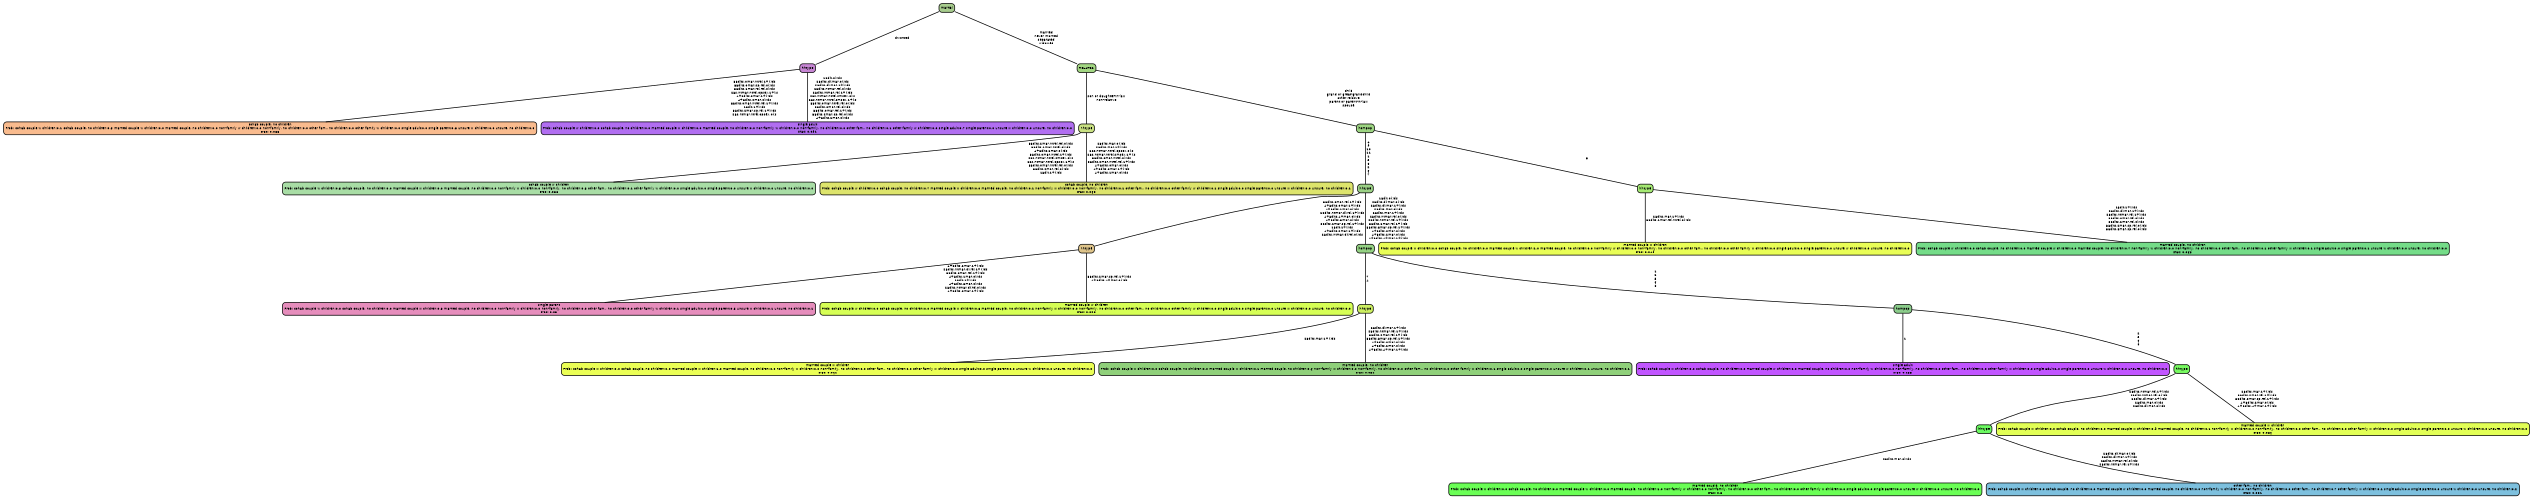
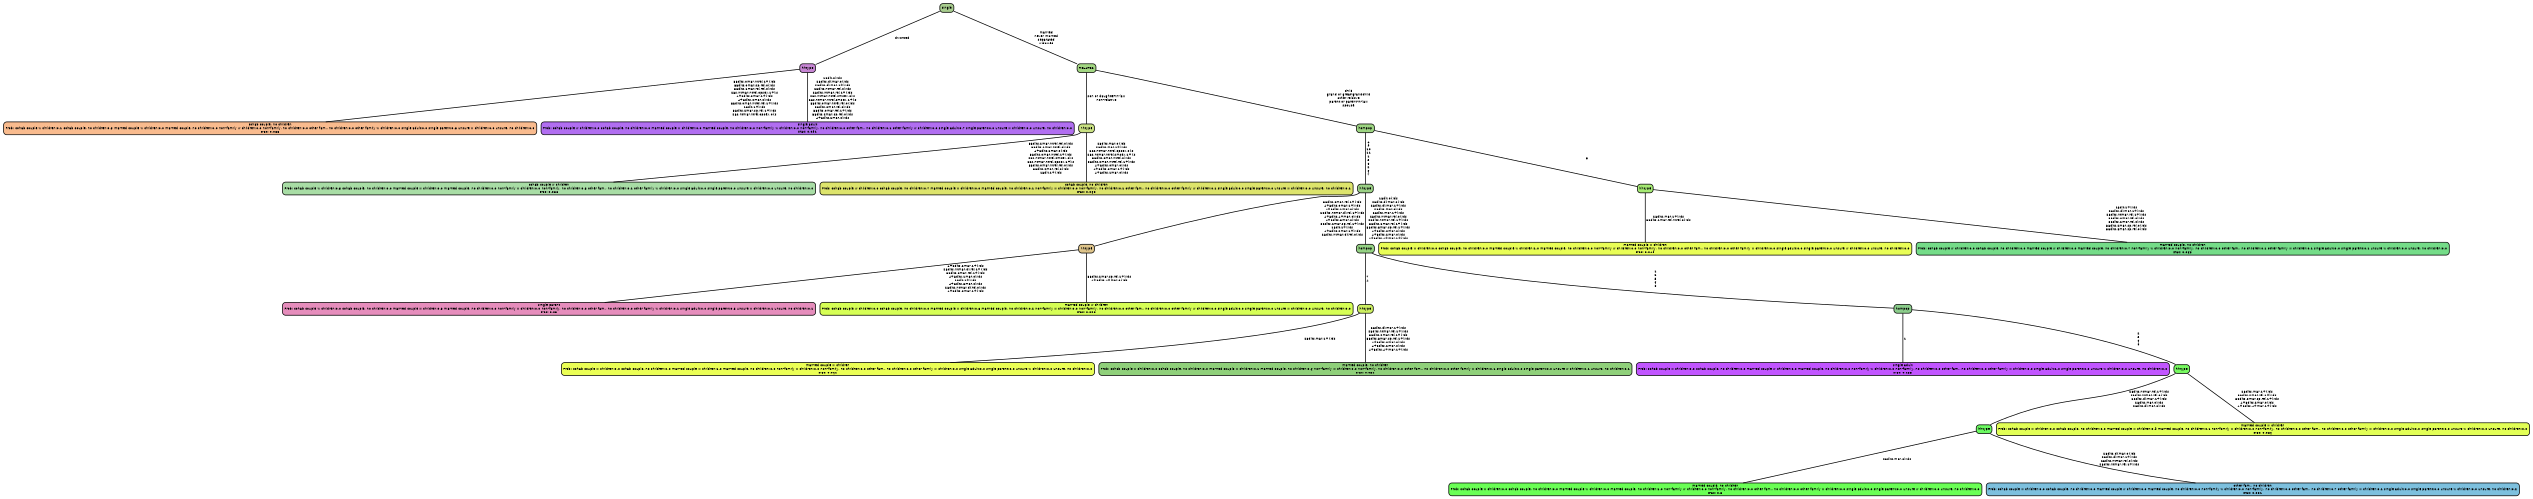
node "marital": label "marital" -> "single"
